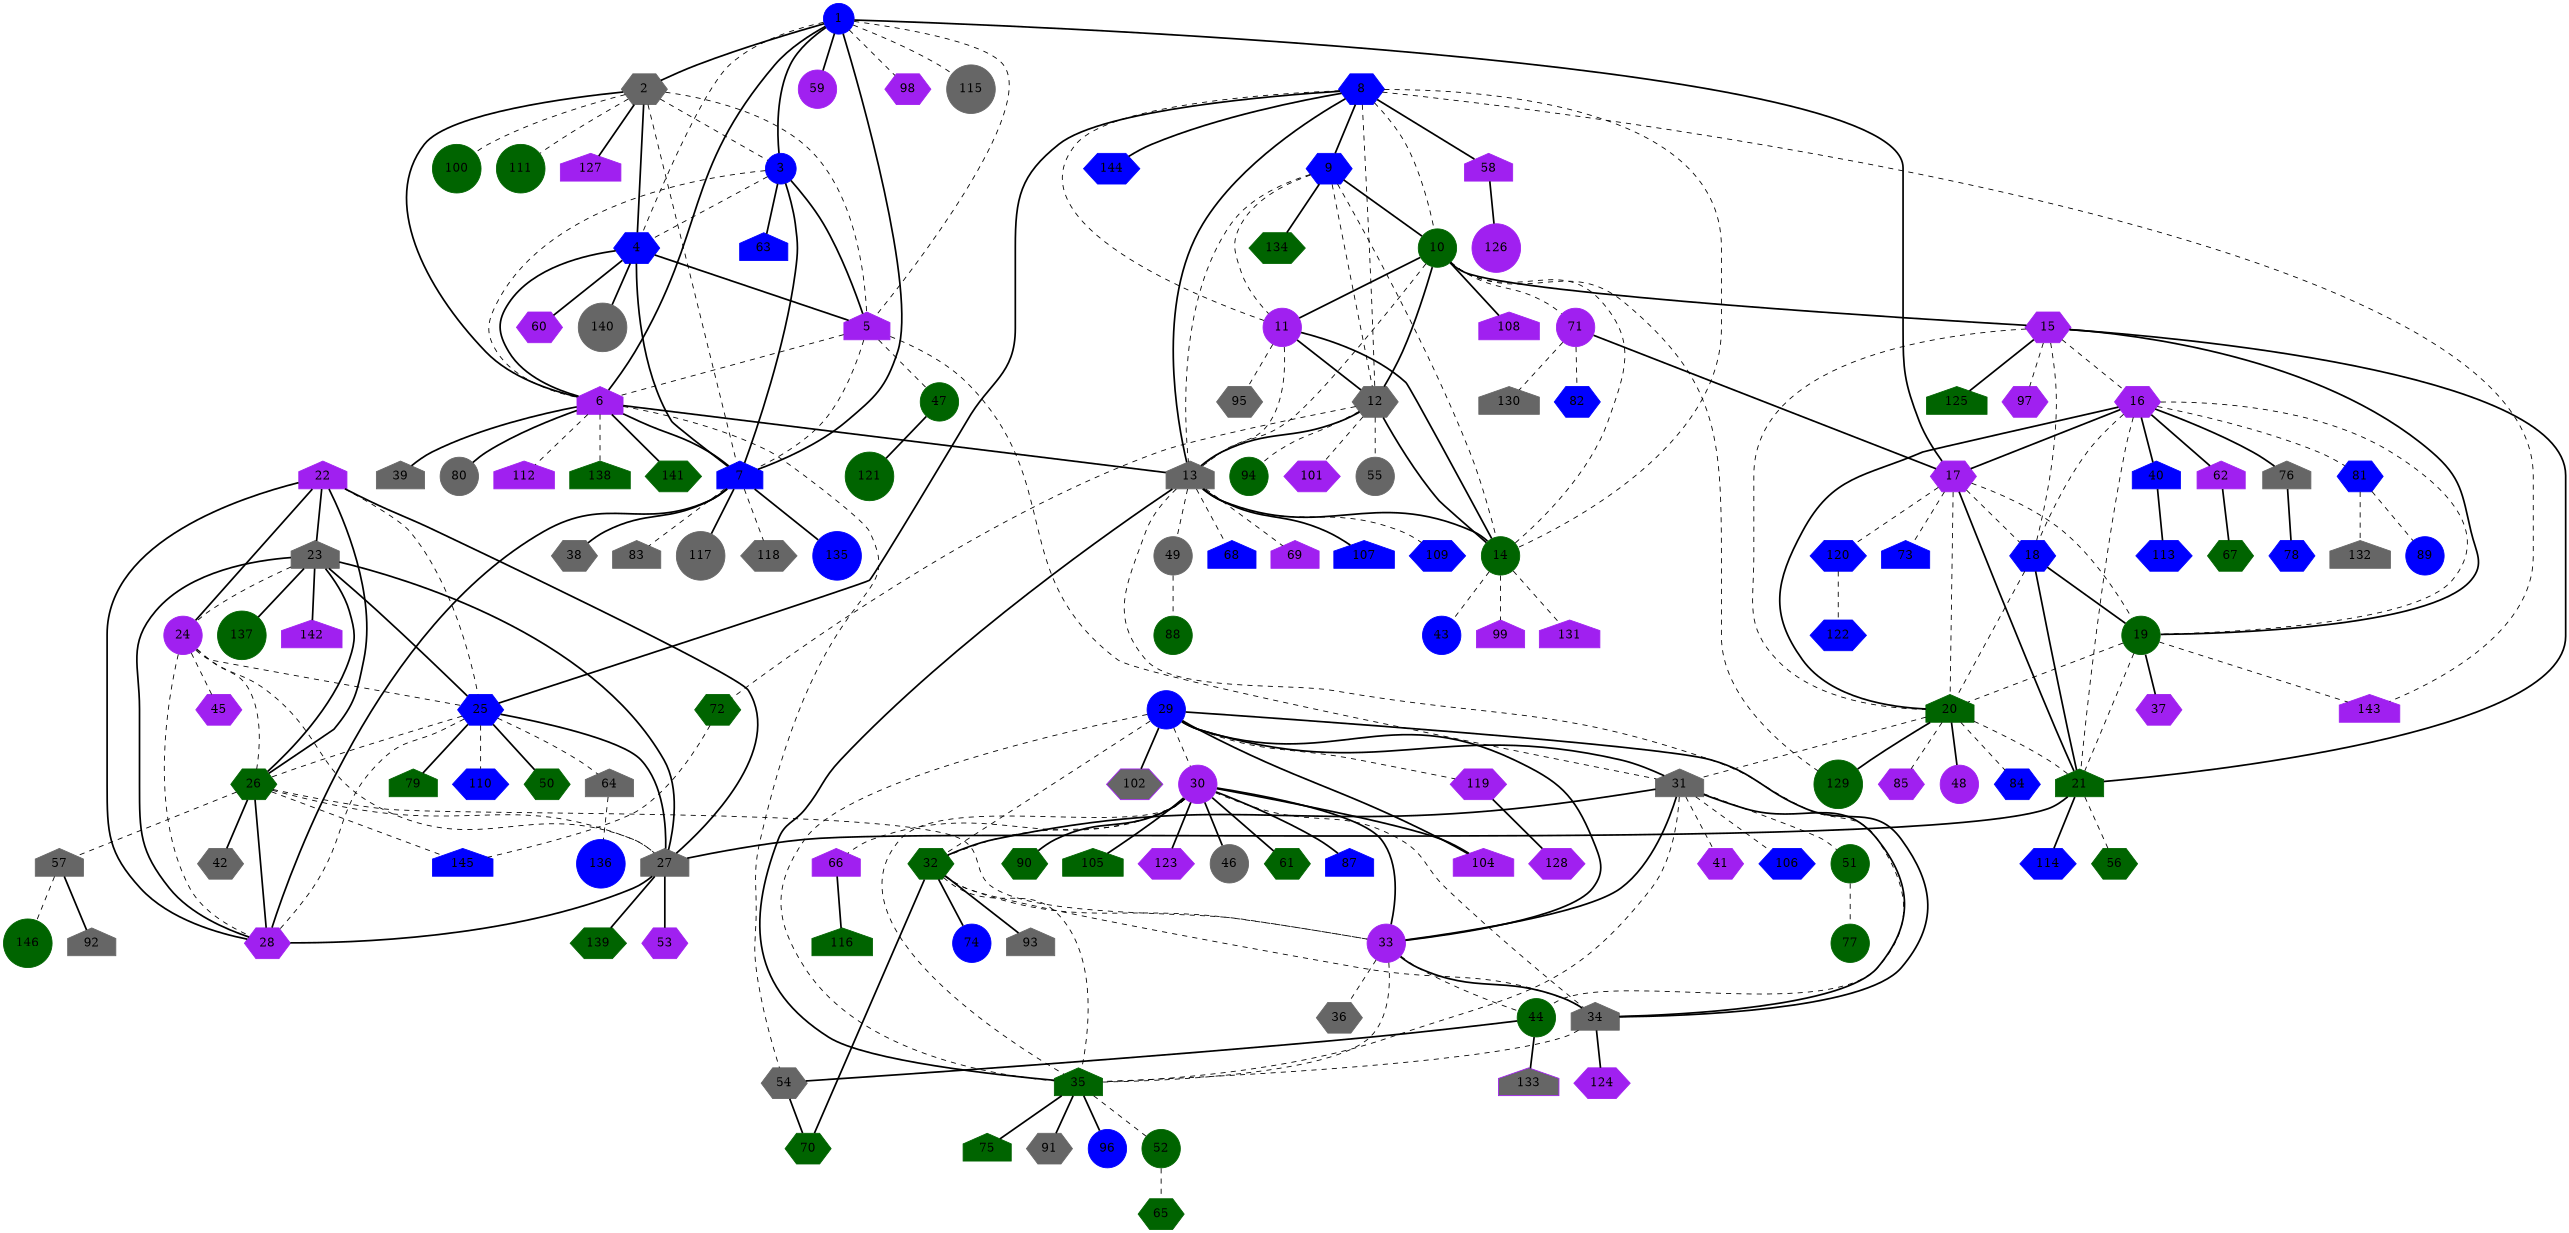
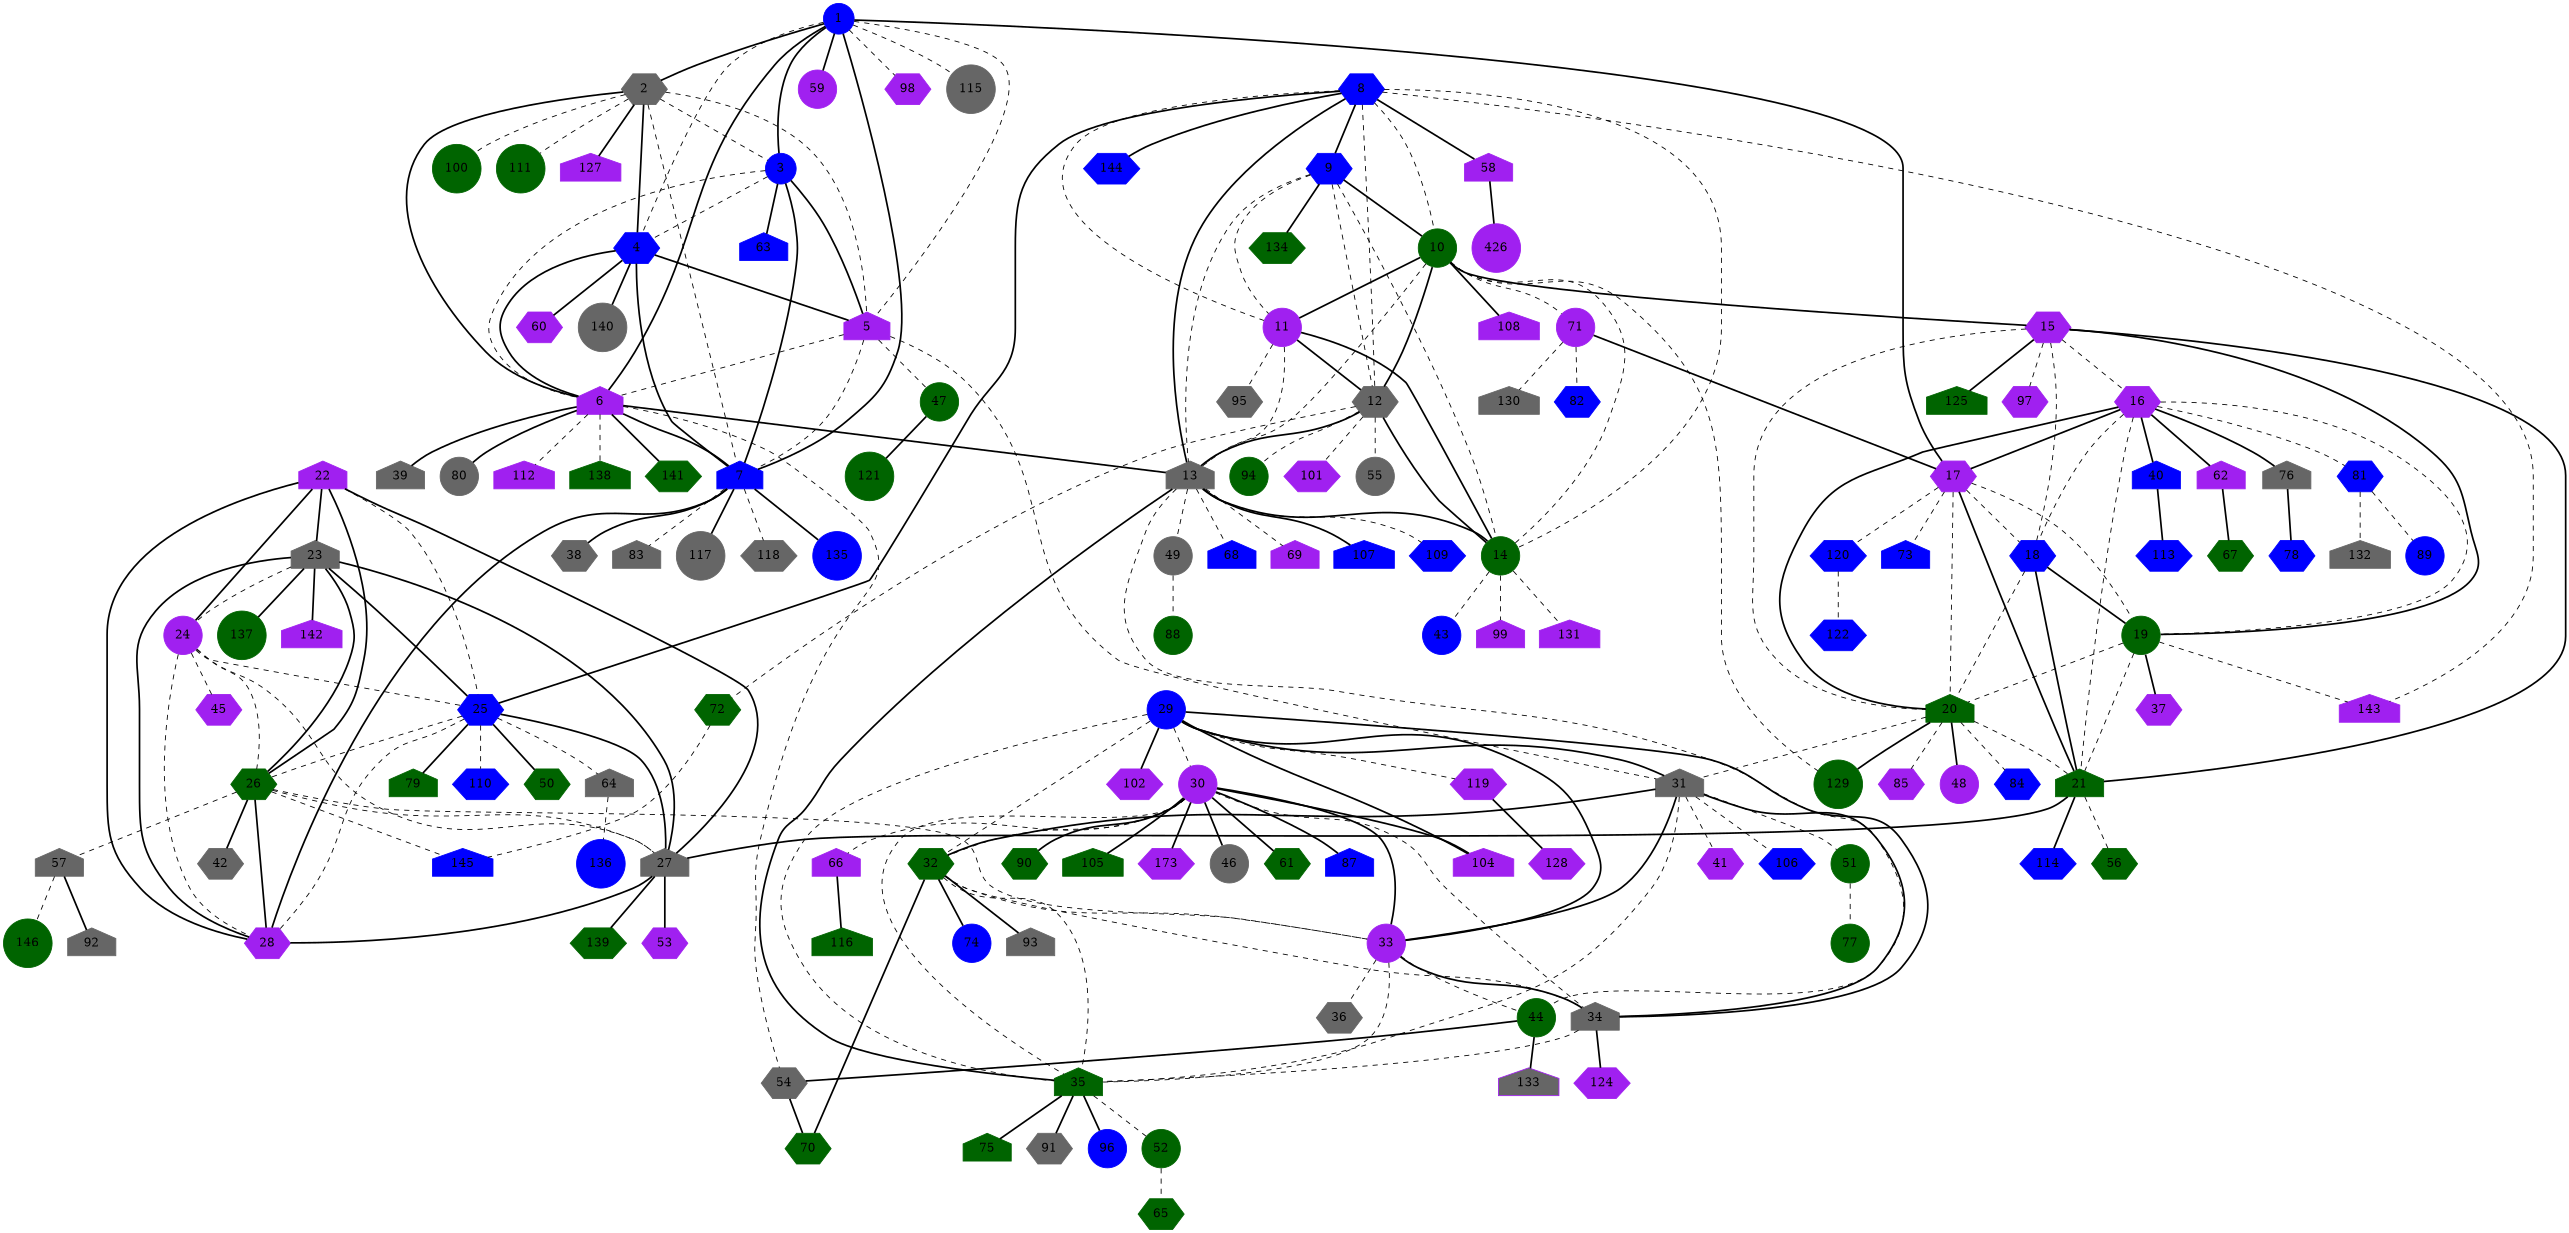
node "126": label "126" -> "426"
node "102": fillcolor gray40 -> purple
node "123": label "123" -> "173"
